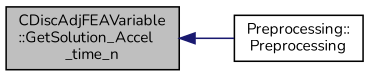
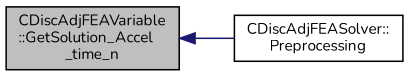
node "Preprocessing:: Preprocessing": label "Preprocessing:: Preprocessing" -> "CDiscAdjFEASolver:: Preprocessing"
